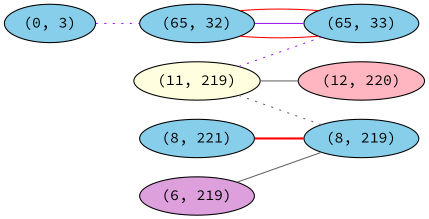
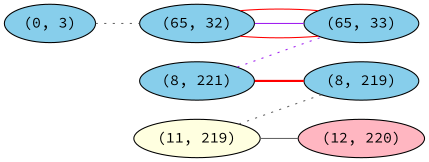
edge "(0, 3)" -- "(65, 32)": color purple -> gray40
edge "(65, 33)" -- "(11, 219)": now "(65, 33)" -- "(8, 221)"
node "(6, 219)": removed
